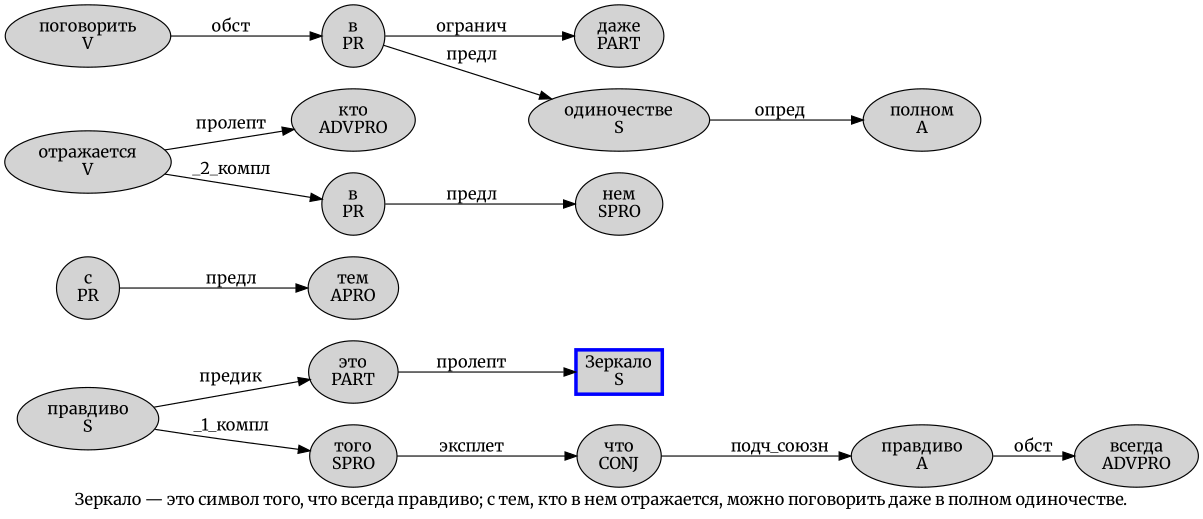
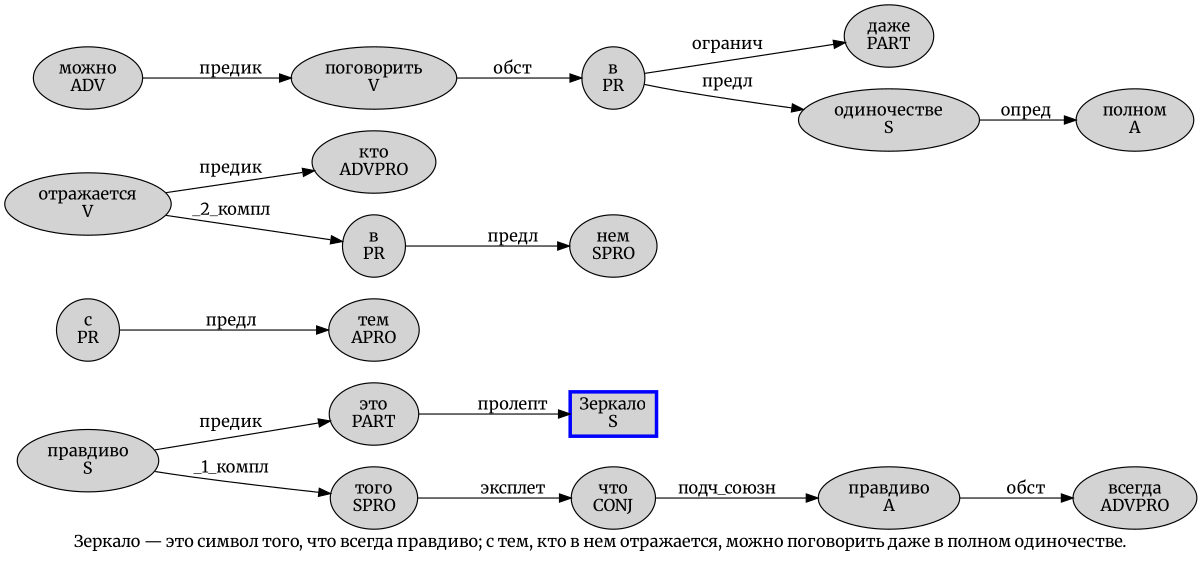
node "можно ADV": added
edge "отражается V" -> "кто ADVPRO": label "пролепт" -> "предик"
